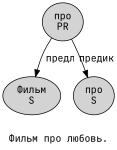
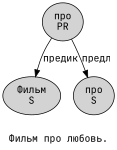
edge "про PR" -> "Фильм S": label "предл" -> "предик"
edge "про PR" -> "про S": label "предик" -> "предл"
